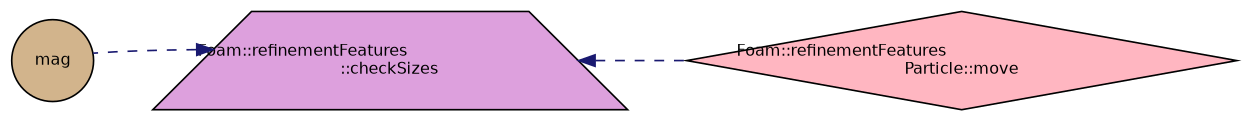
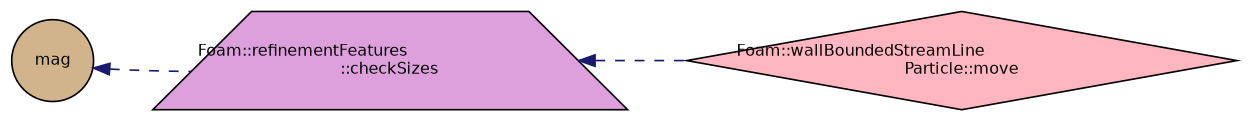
edge "mag" -> "Foam::refinementFeatures ::checkSizes": reversed
node "Foam::refinementFeatures Particle::move": label "Foam::refinementFeatures Particle::move" -> "Foam::wallBoundedStreamLine Particle::move"
